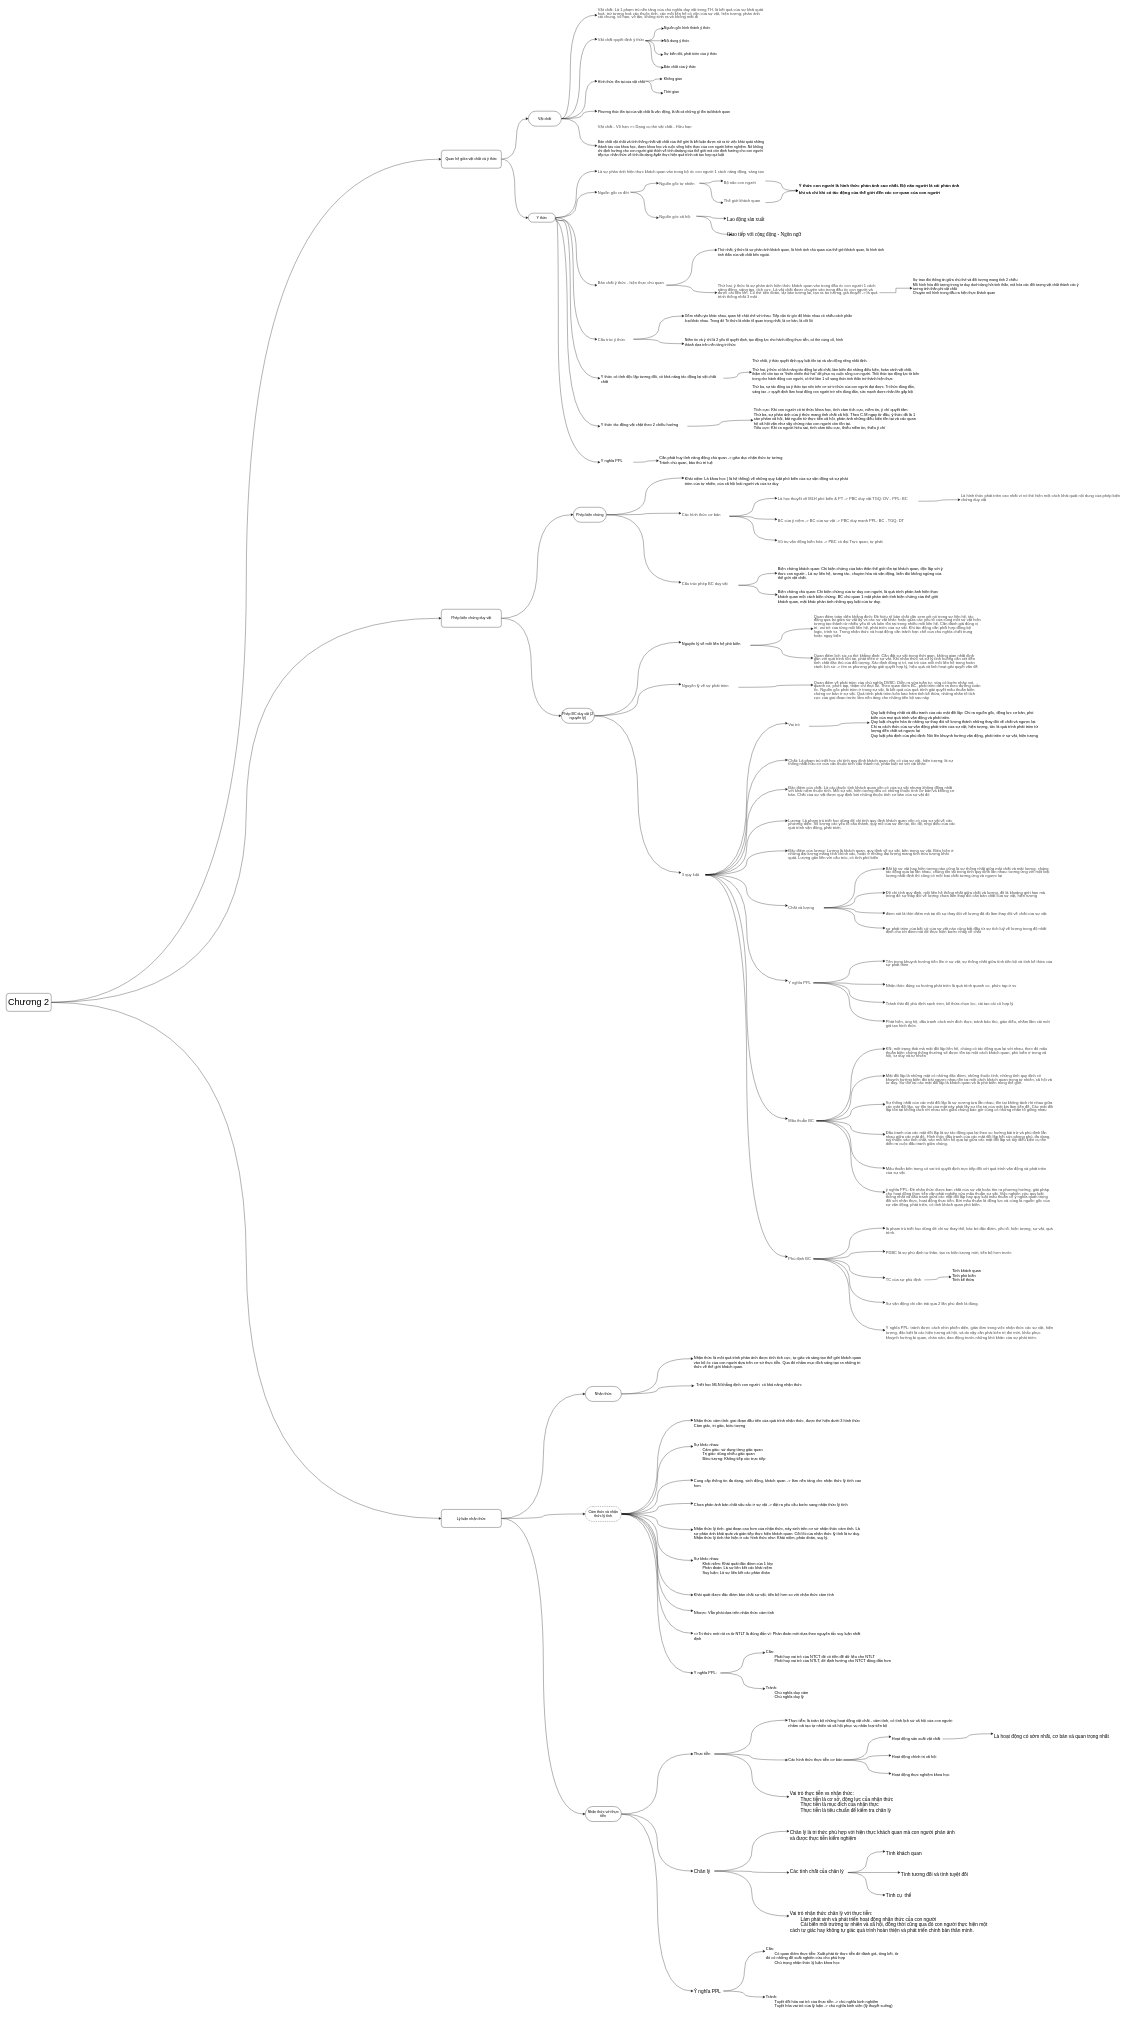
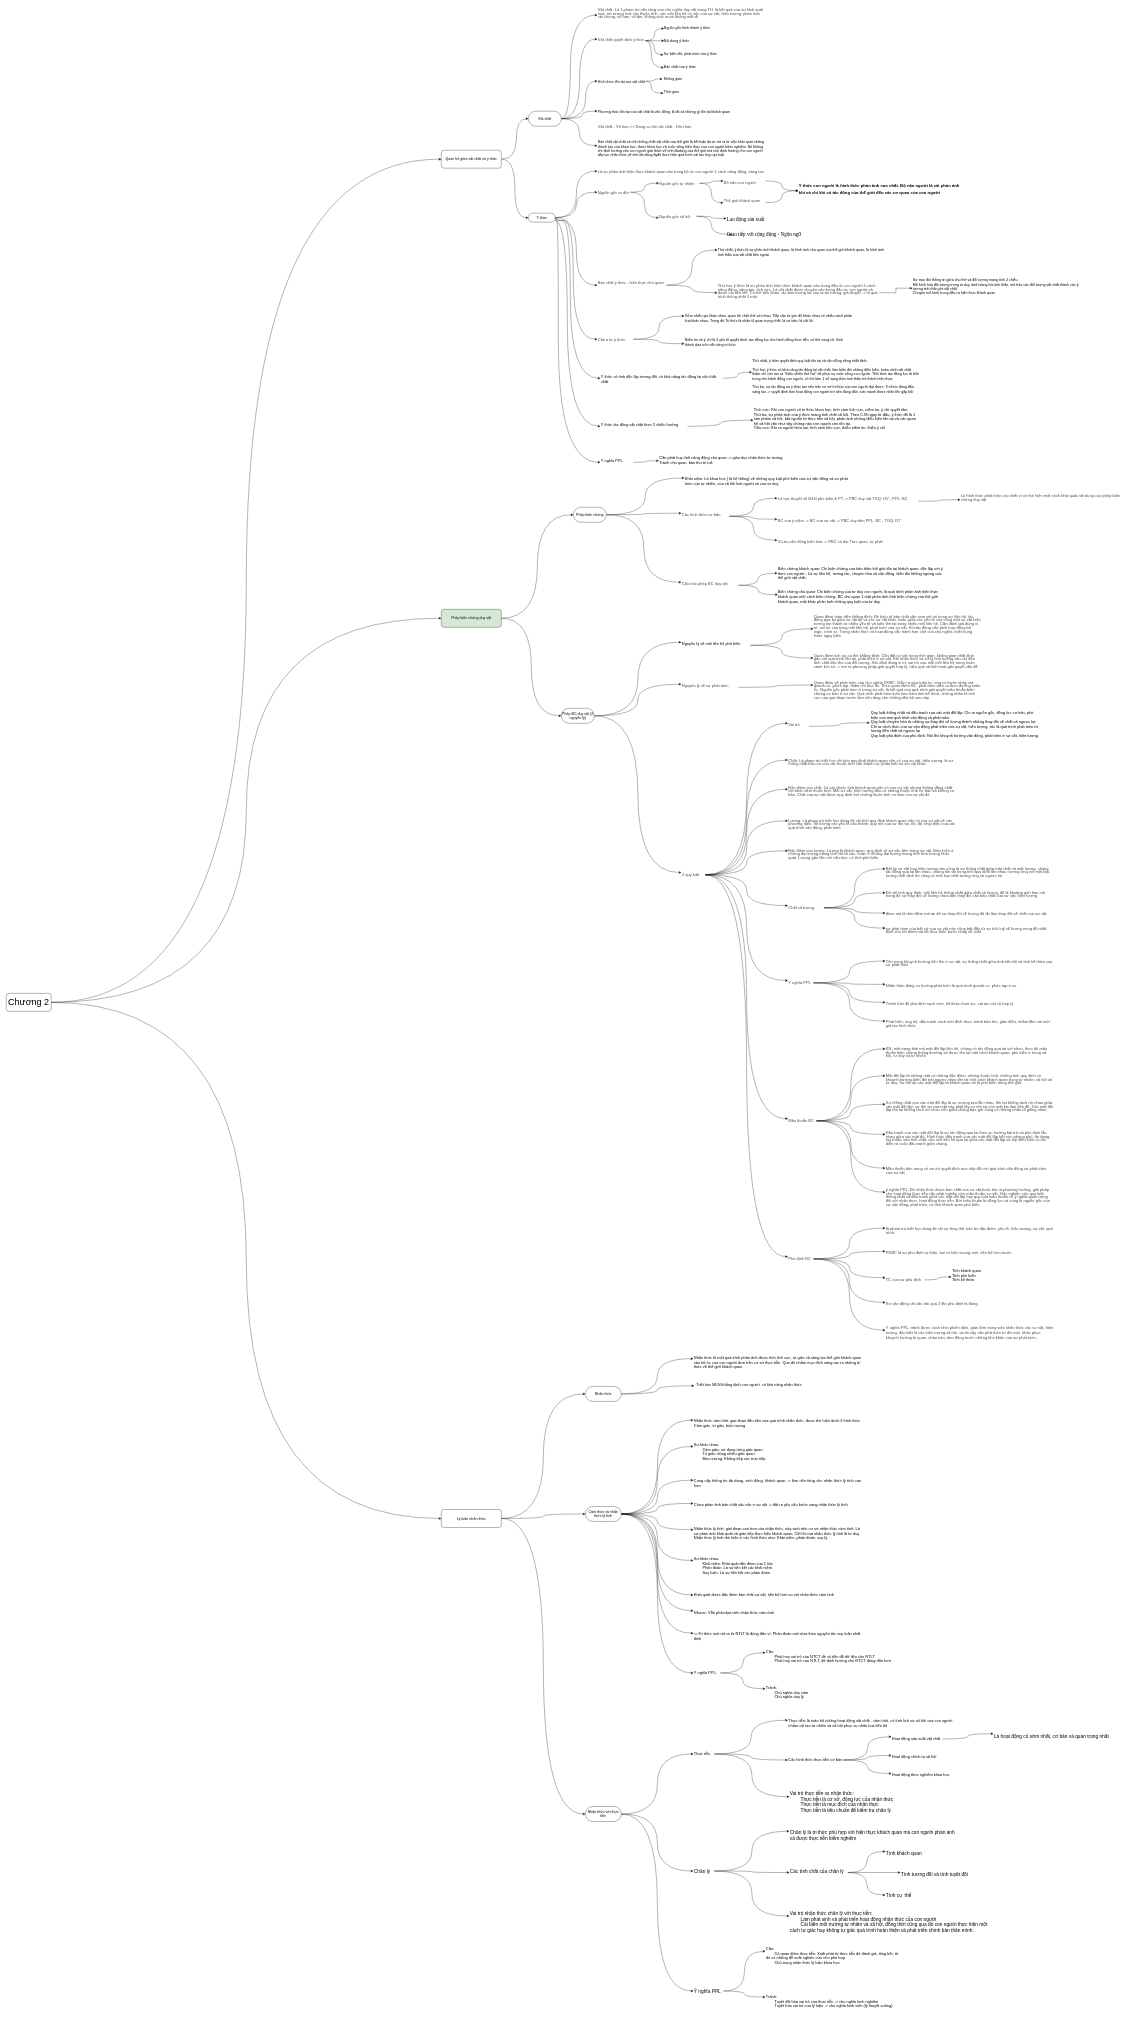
node "BC của ý niệm -> BC của sự vật -> PBC duy mạnh PPL: BC - TGQ: DT": label "BC của ý niệm -> BC của sự vật -> PBC duy mạnh PPL: BC - TGQ: DT" -> "BC của ý niệm -> BC của sự vật -> PBC duy tâm PPL: BC - TGQ: DT"
node "Phép biện chứng duy vật": fillcolor #ffffff -> #d5e8d4
node "Cảm thức và nhận thức lý tính": style dashed -> solid
